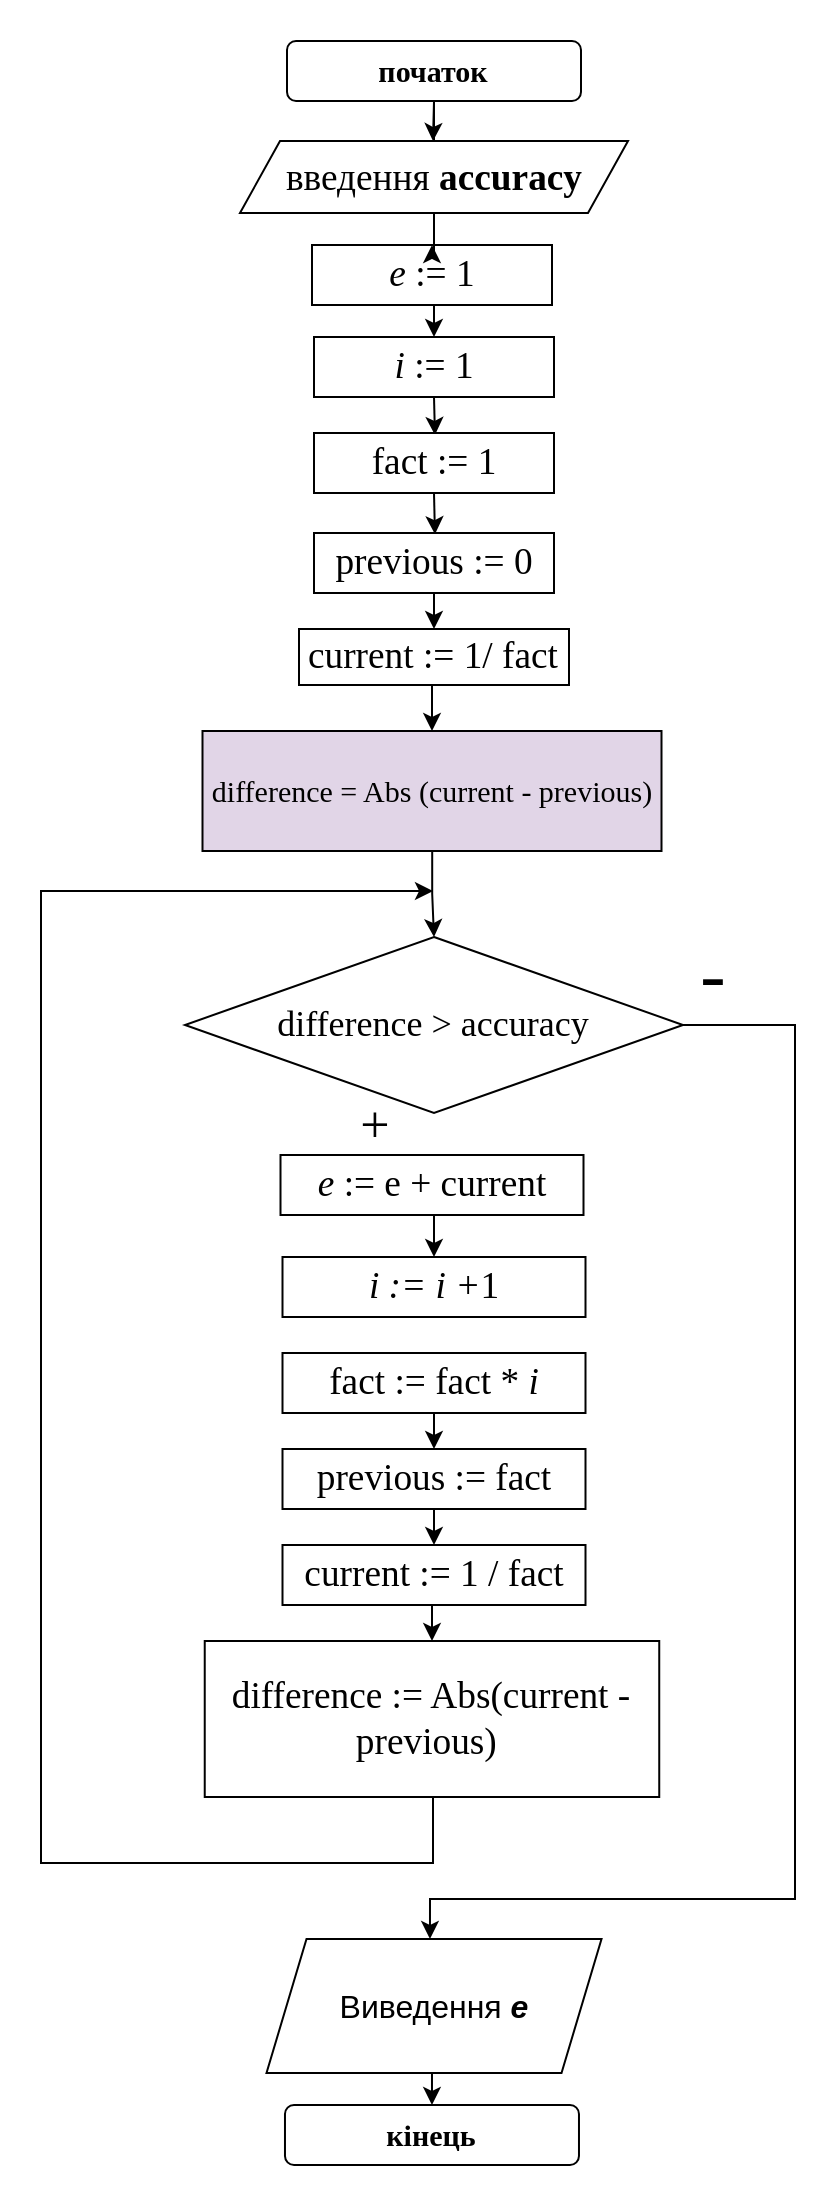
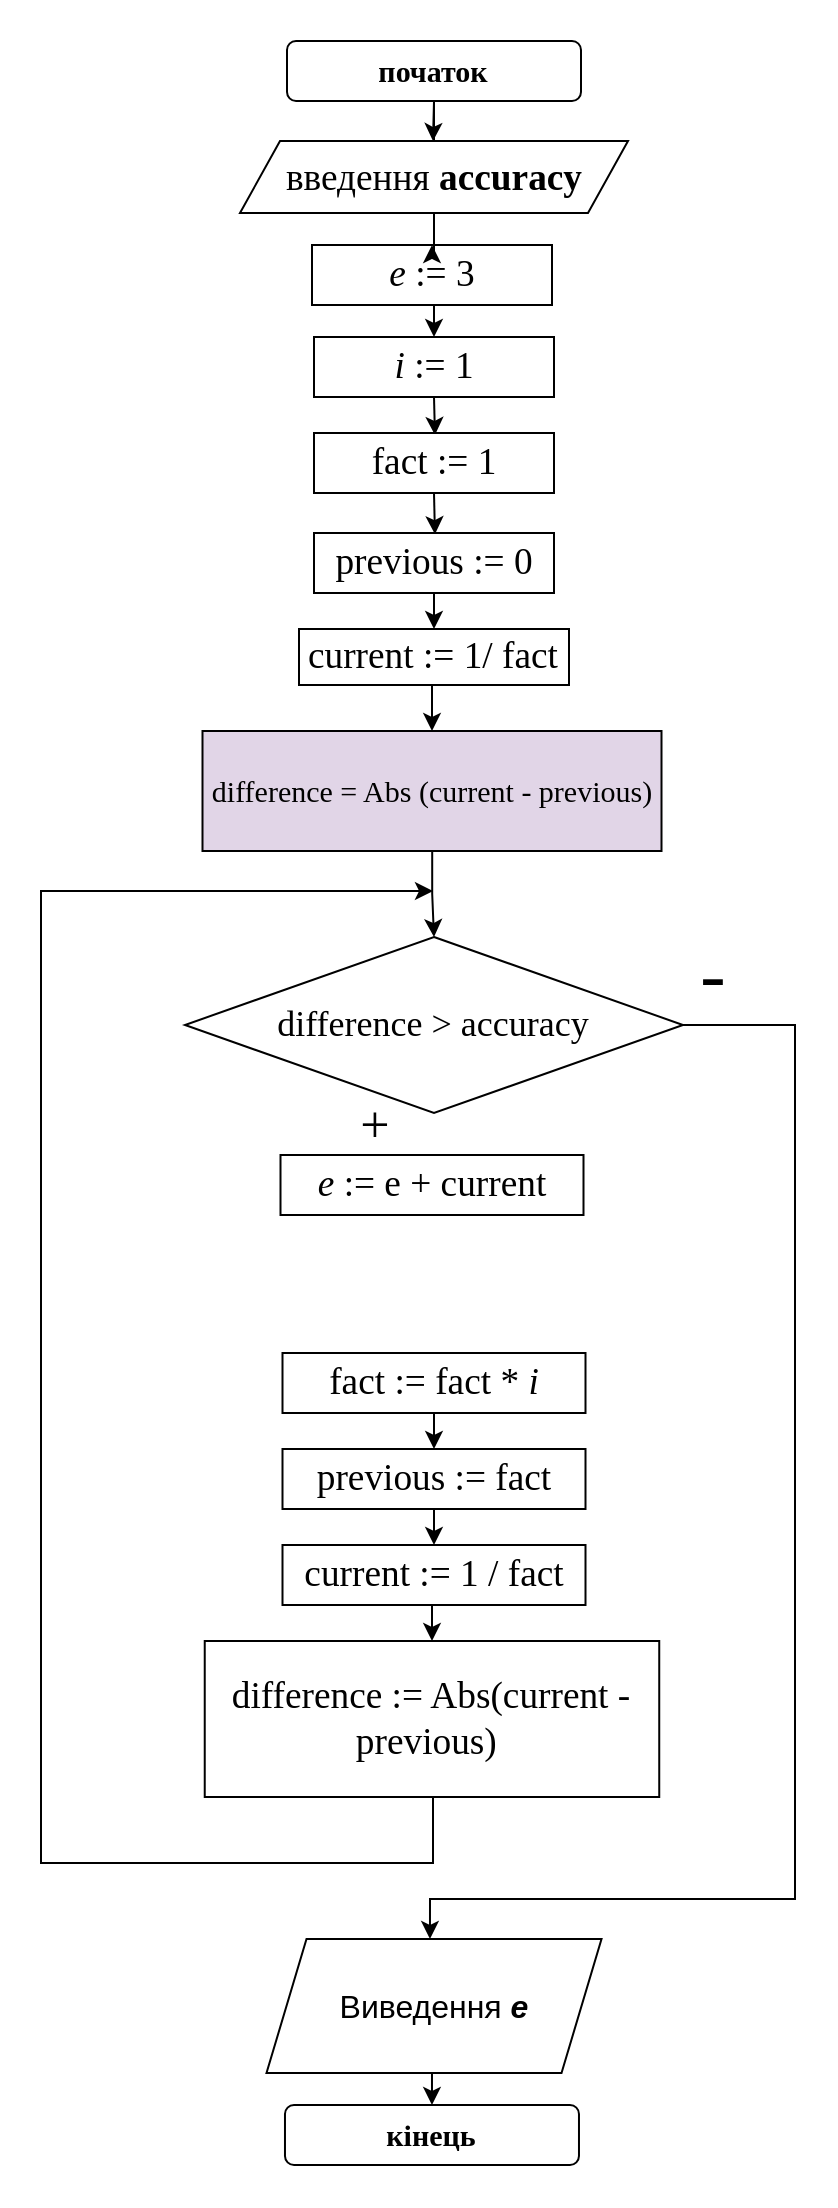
node "е := 1": label "е := 1" -> "е := 3"
edge "е := e + current" -> "i := i +1": removed
node "i := i +1": removed
